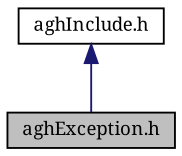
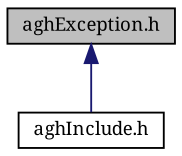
edge "aghException.h" -> "aghInclude.h": reversed
